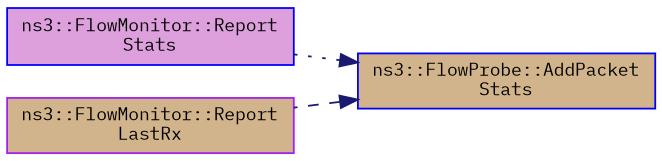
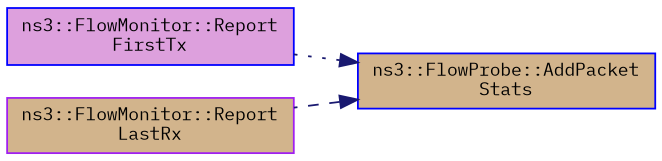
node "ns3::FlowMonitor::Report Stats": label "ns3::FlowMonitor::Report Stats" -> "ns3::FlowMonitor::Report FirstTx"
